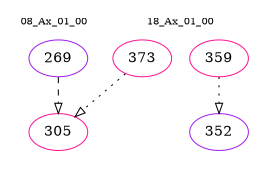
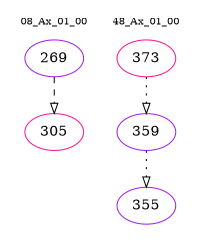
cluster "18_Ax_01_00": label "18_Ax_01_00" -> "48_Ax_01_00"
node "359": color deeppink -> purple
edge "373" -> "305": now "373" -> "359"
node "352": label "352" -> "355"
